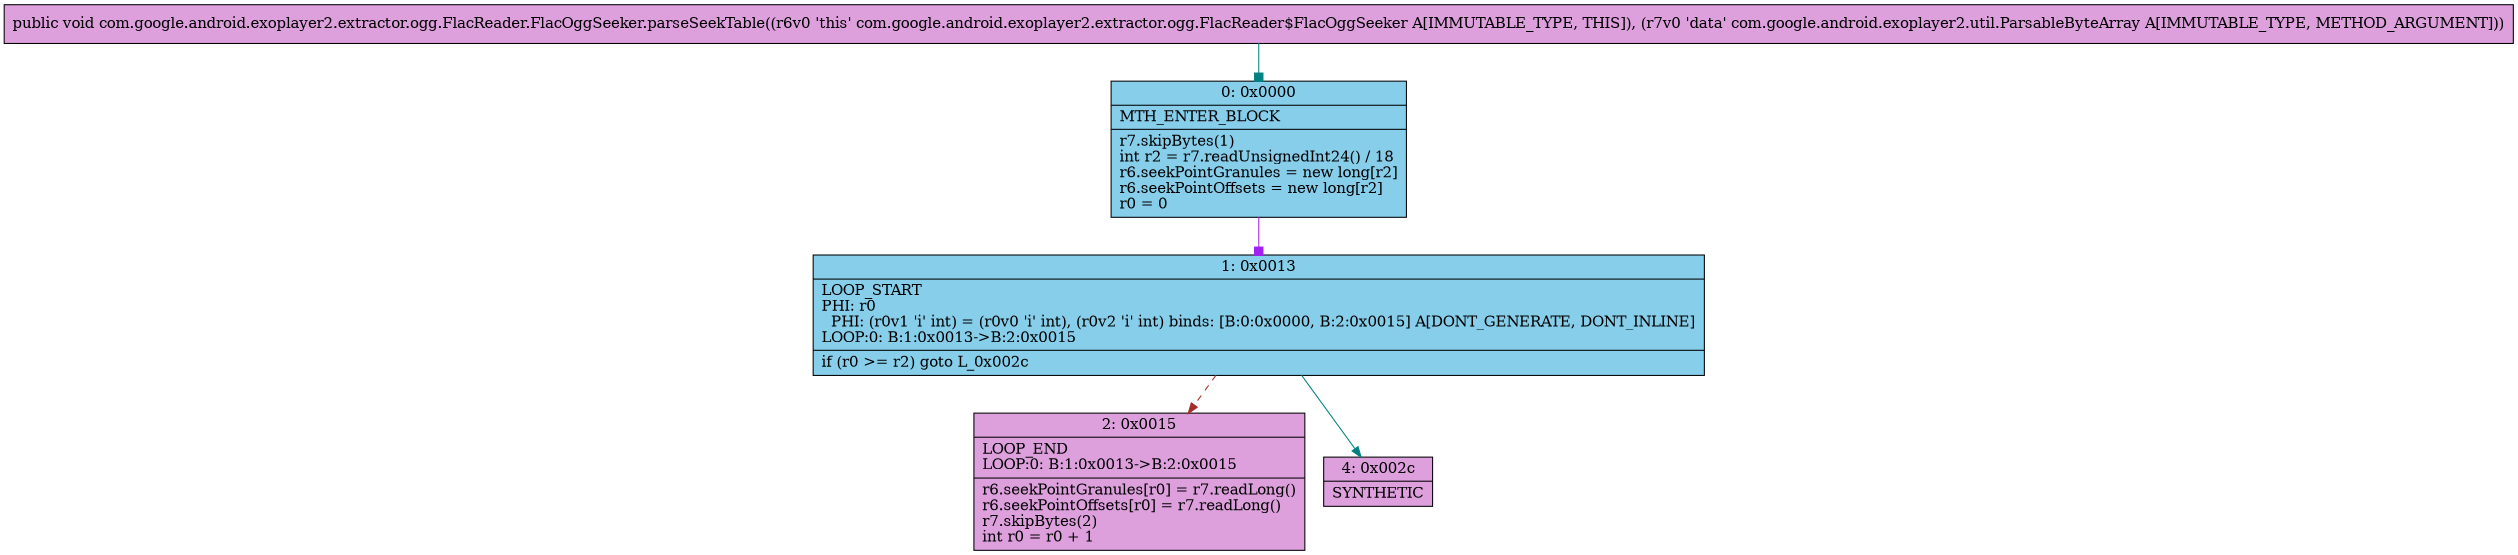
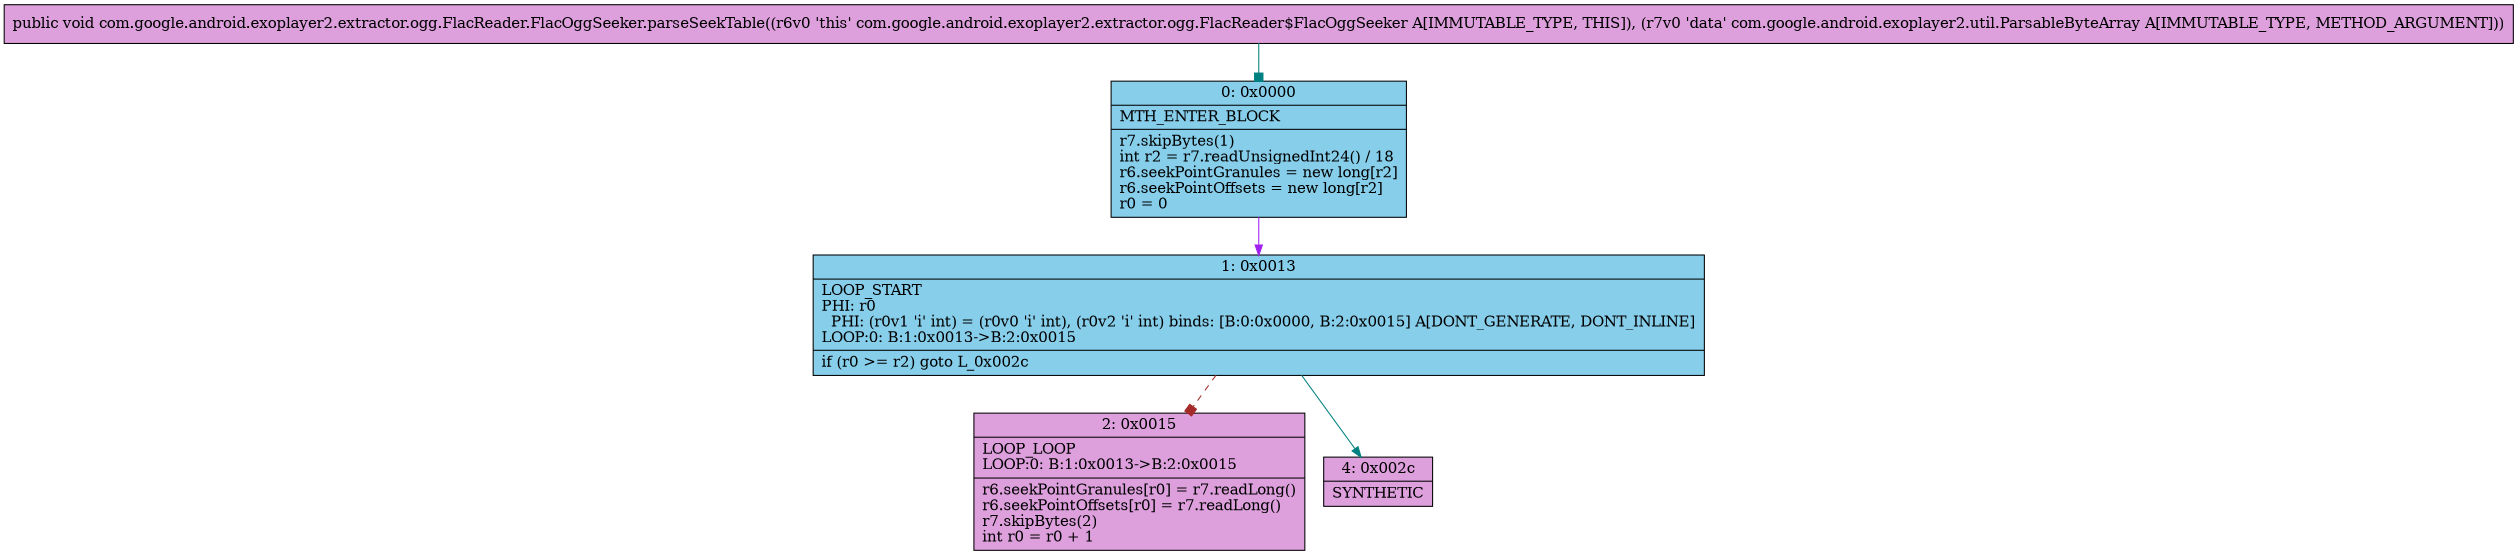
edge "0: 0x0000" -> "1: 0x0013": arrowhead box -> normal
edge "1: 0x0013" -> "2: 0x0015": arrowhead normal -> box
node "2: 0x0015": text "LOOP_END" -> "LOOP_LOOP"
